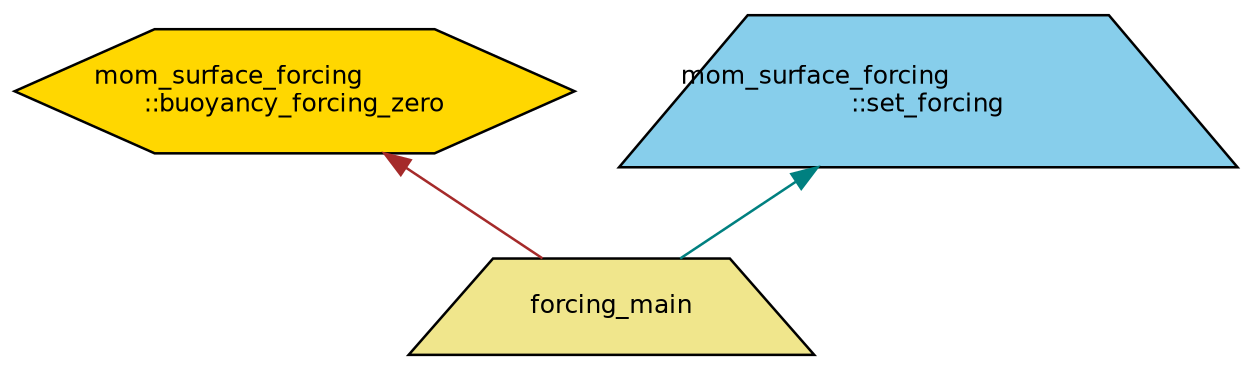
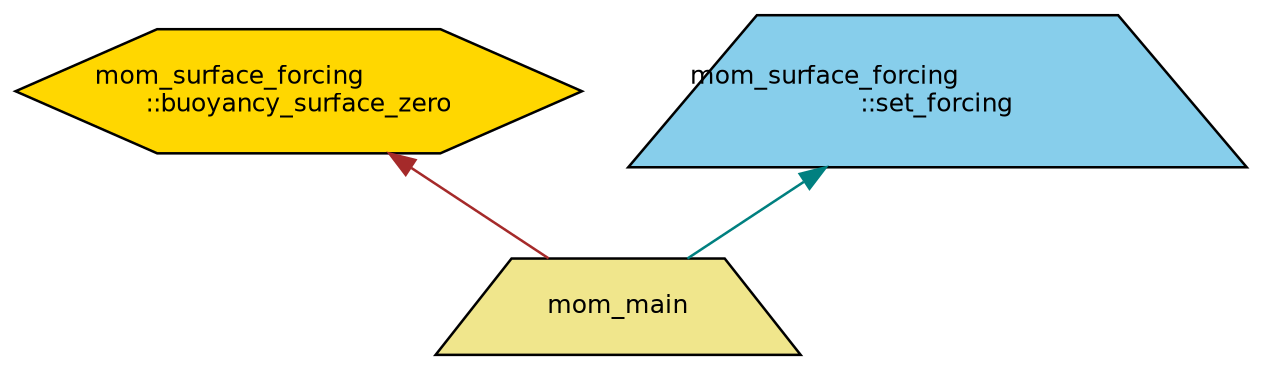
node "mom_surface_forcing ::buoyancy_forcing_zero": label "mom_surface_forcing ::buoyancy_forcing_zero" -> "mom_surface_forcing ::buoyancy_surface_zero"
node "forcing_main": label "forcing_main" -> "mom_main"
